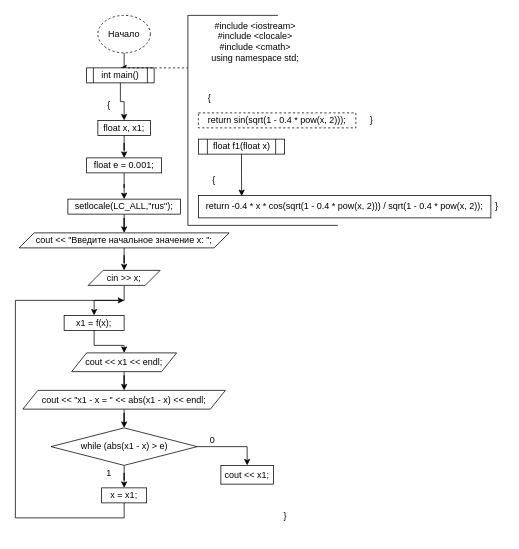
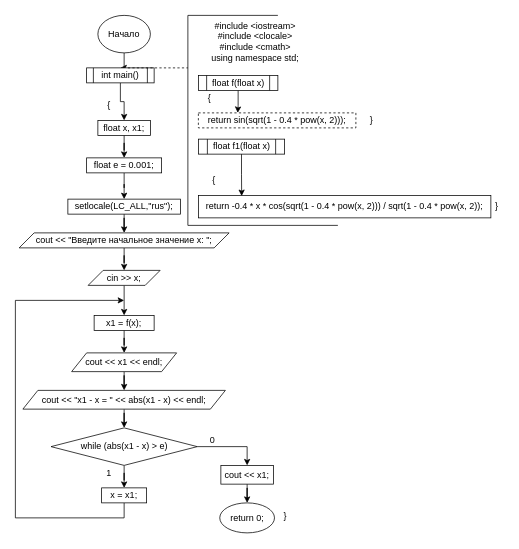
node "Начало": style dashed -> solid
node "float f(float x)": added
edge "float f(float x)" -> "return sin(sqrt(1 - 0.4 * pow(x, 2)));": added
node "x1 = f(x);": moved (94, 323) -> (124, 323)
edge "cout << x1;" -> "return 0;": added
node "return 0;": added
